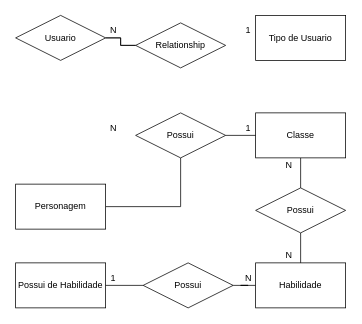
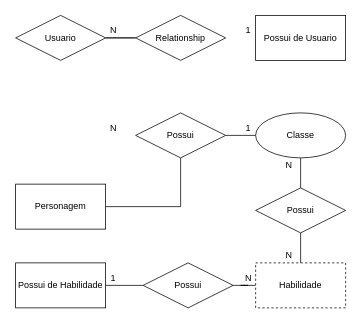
node "Tipo de Usuario": label "Tipo de Usuario" -> "Possui de Usuario"
node "Relationship": moved (180, 45) -> (180, 38)
node "Classe": shape rectangle -> ellipse
node "Habilidade": style solid -> dashed
